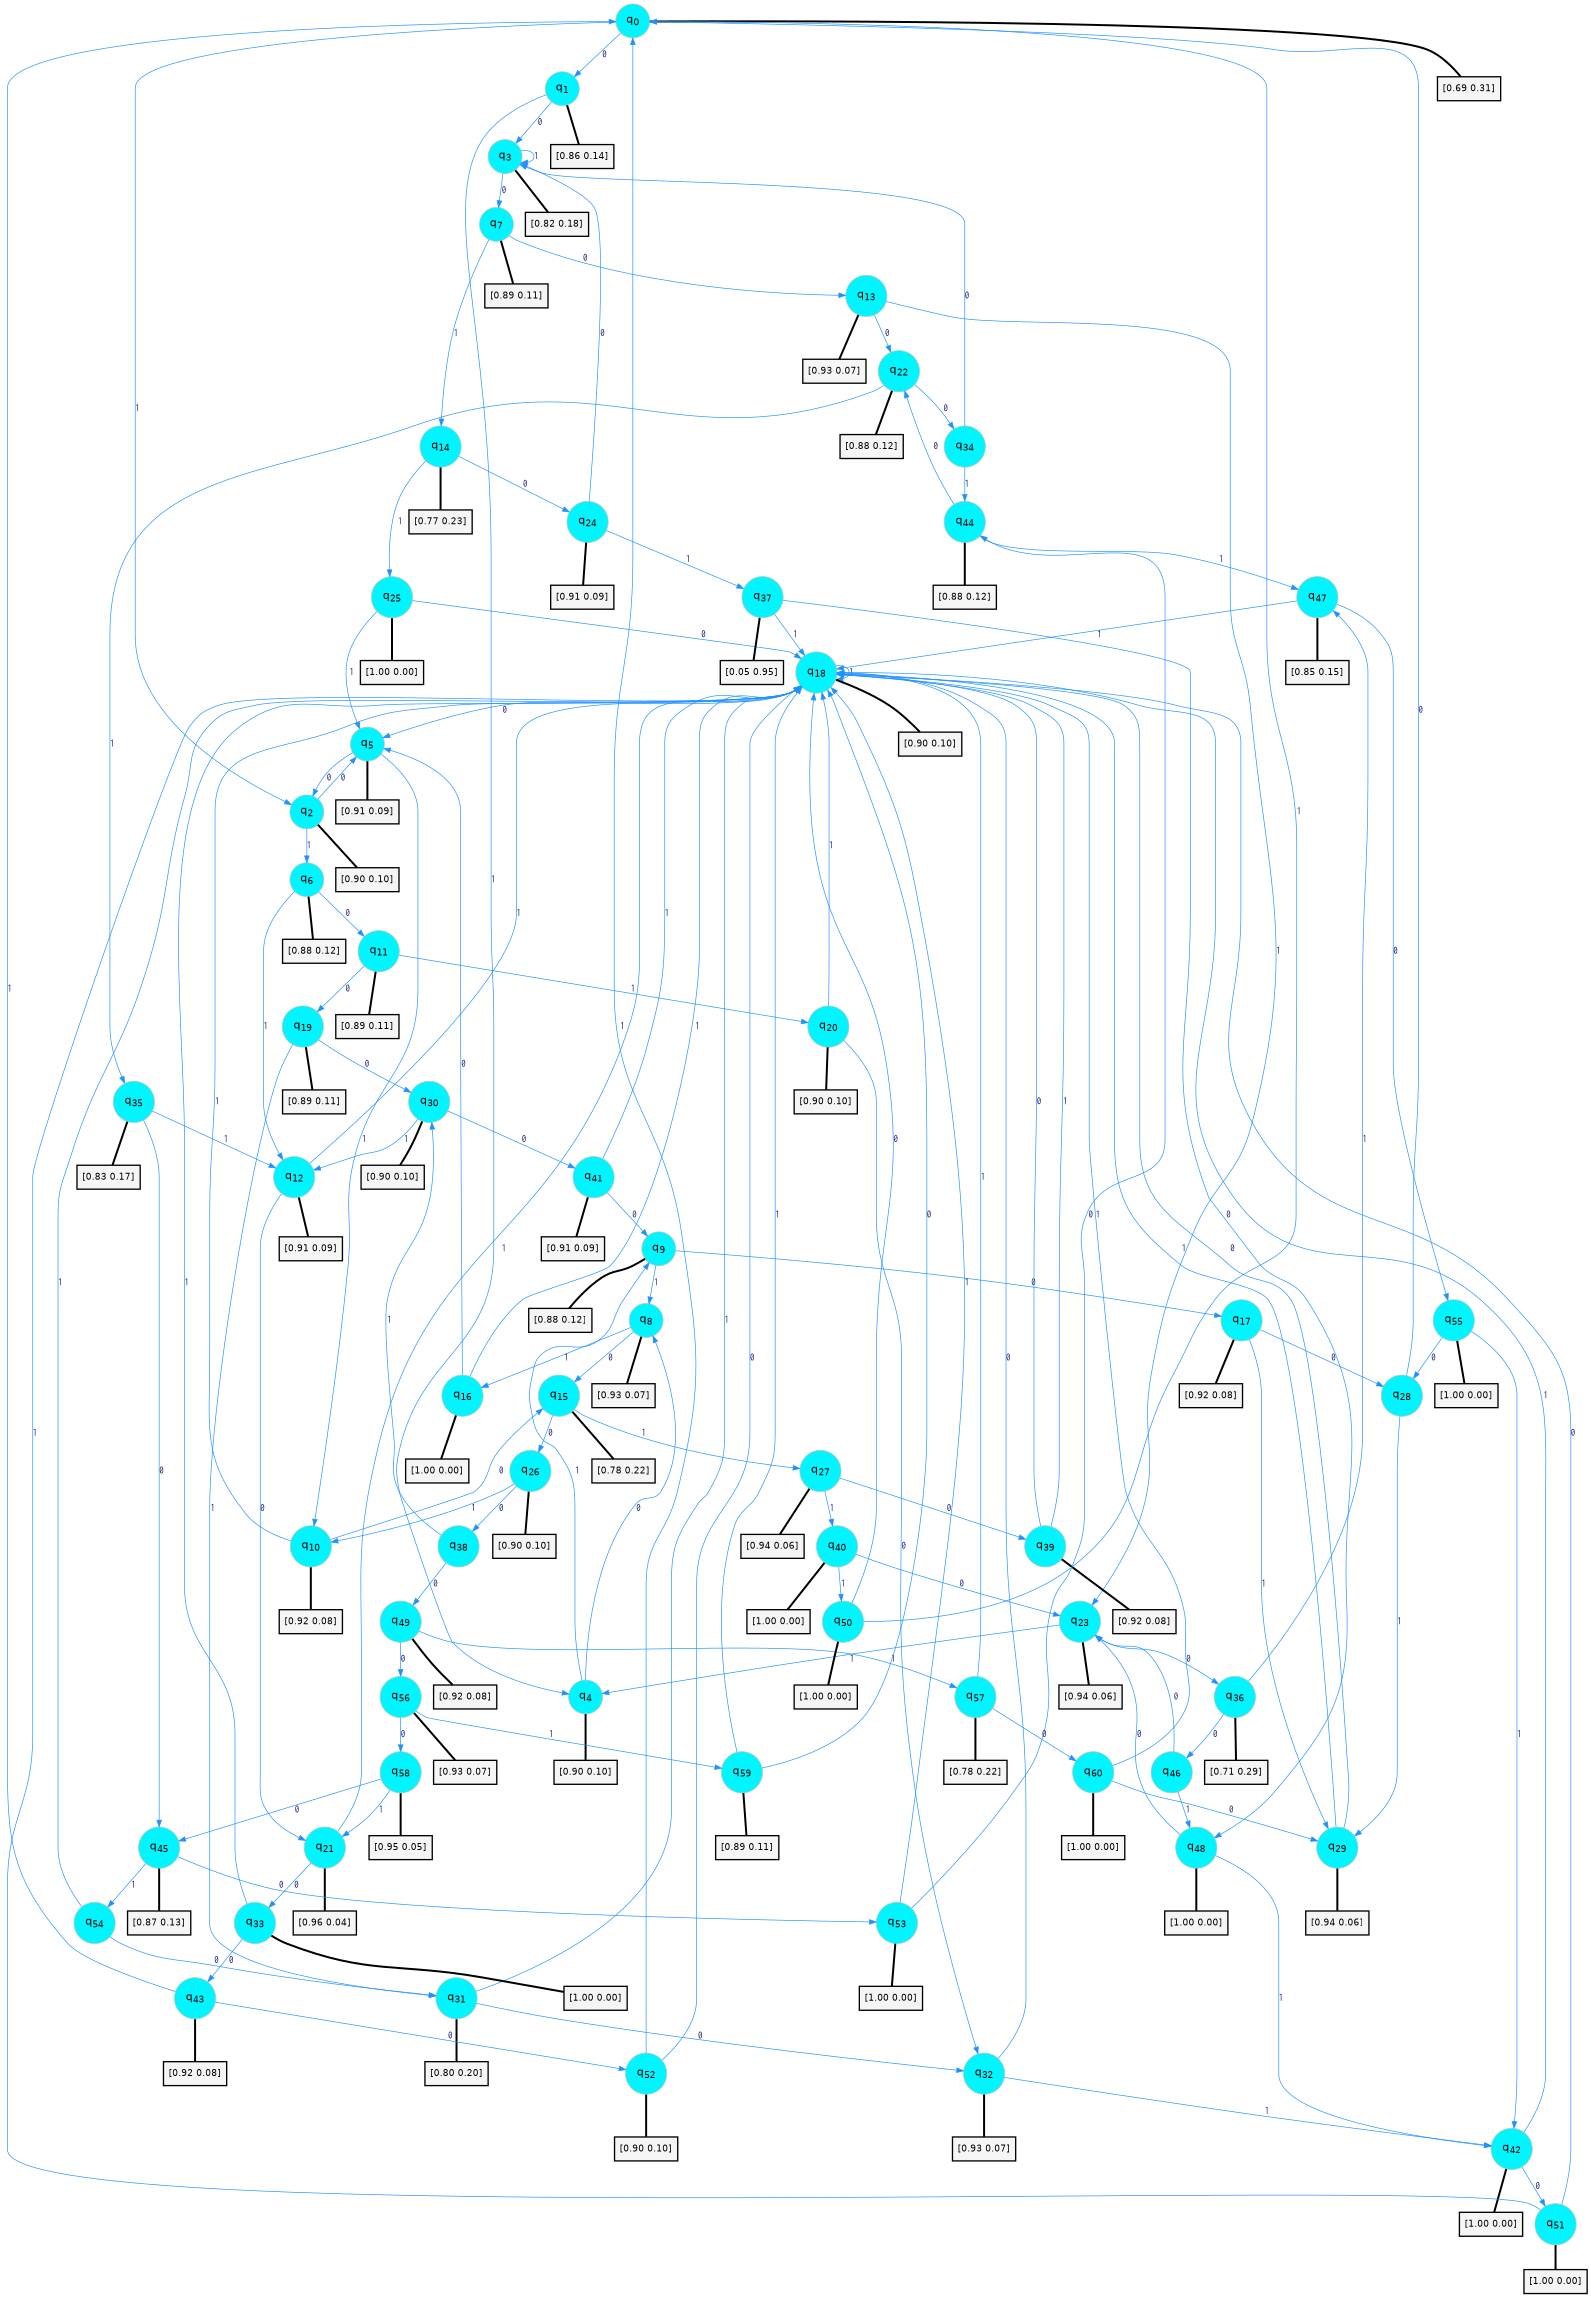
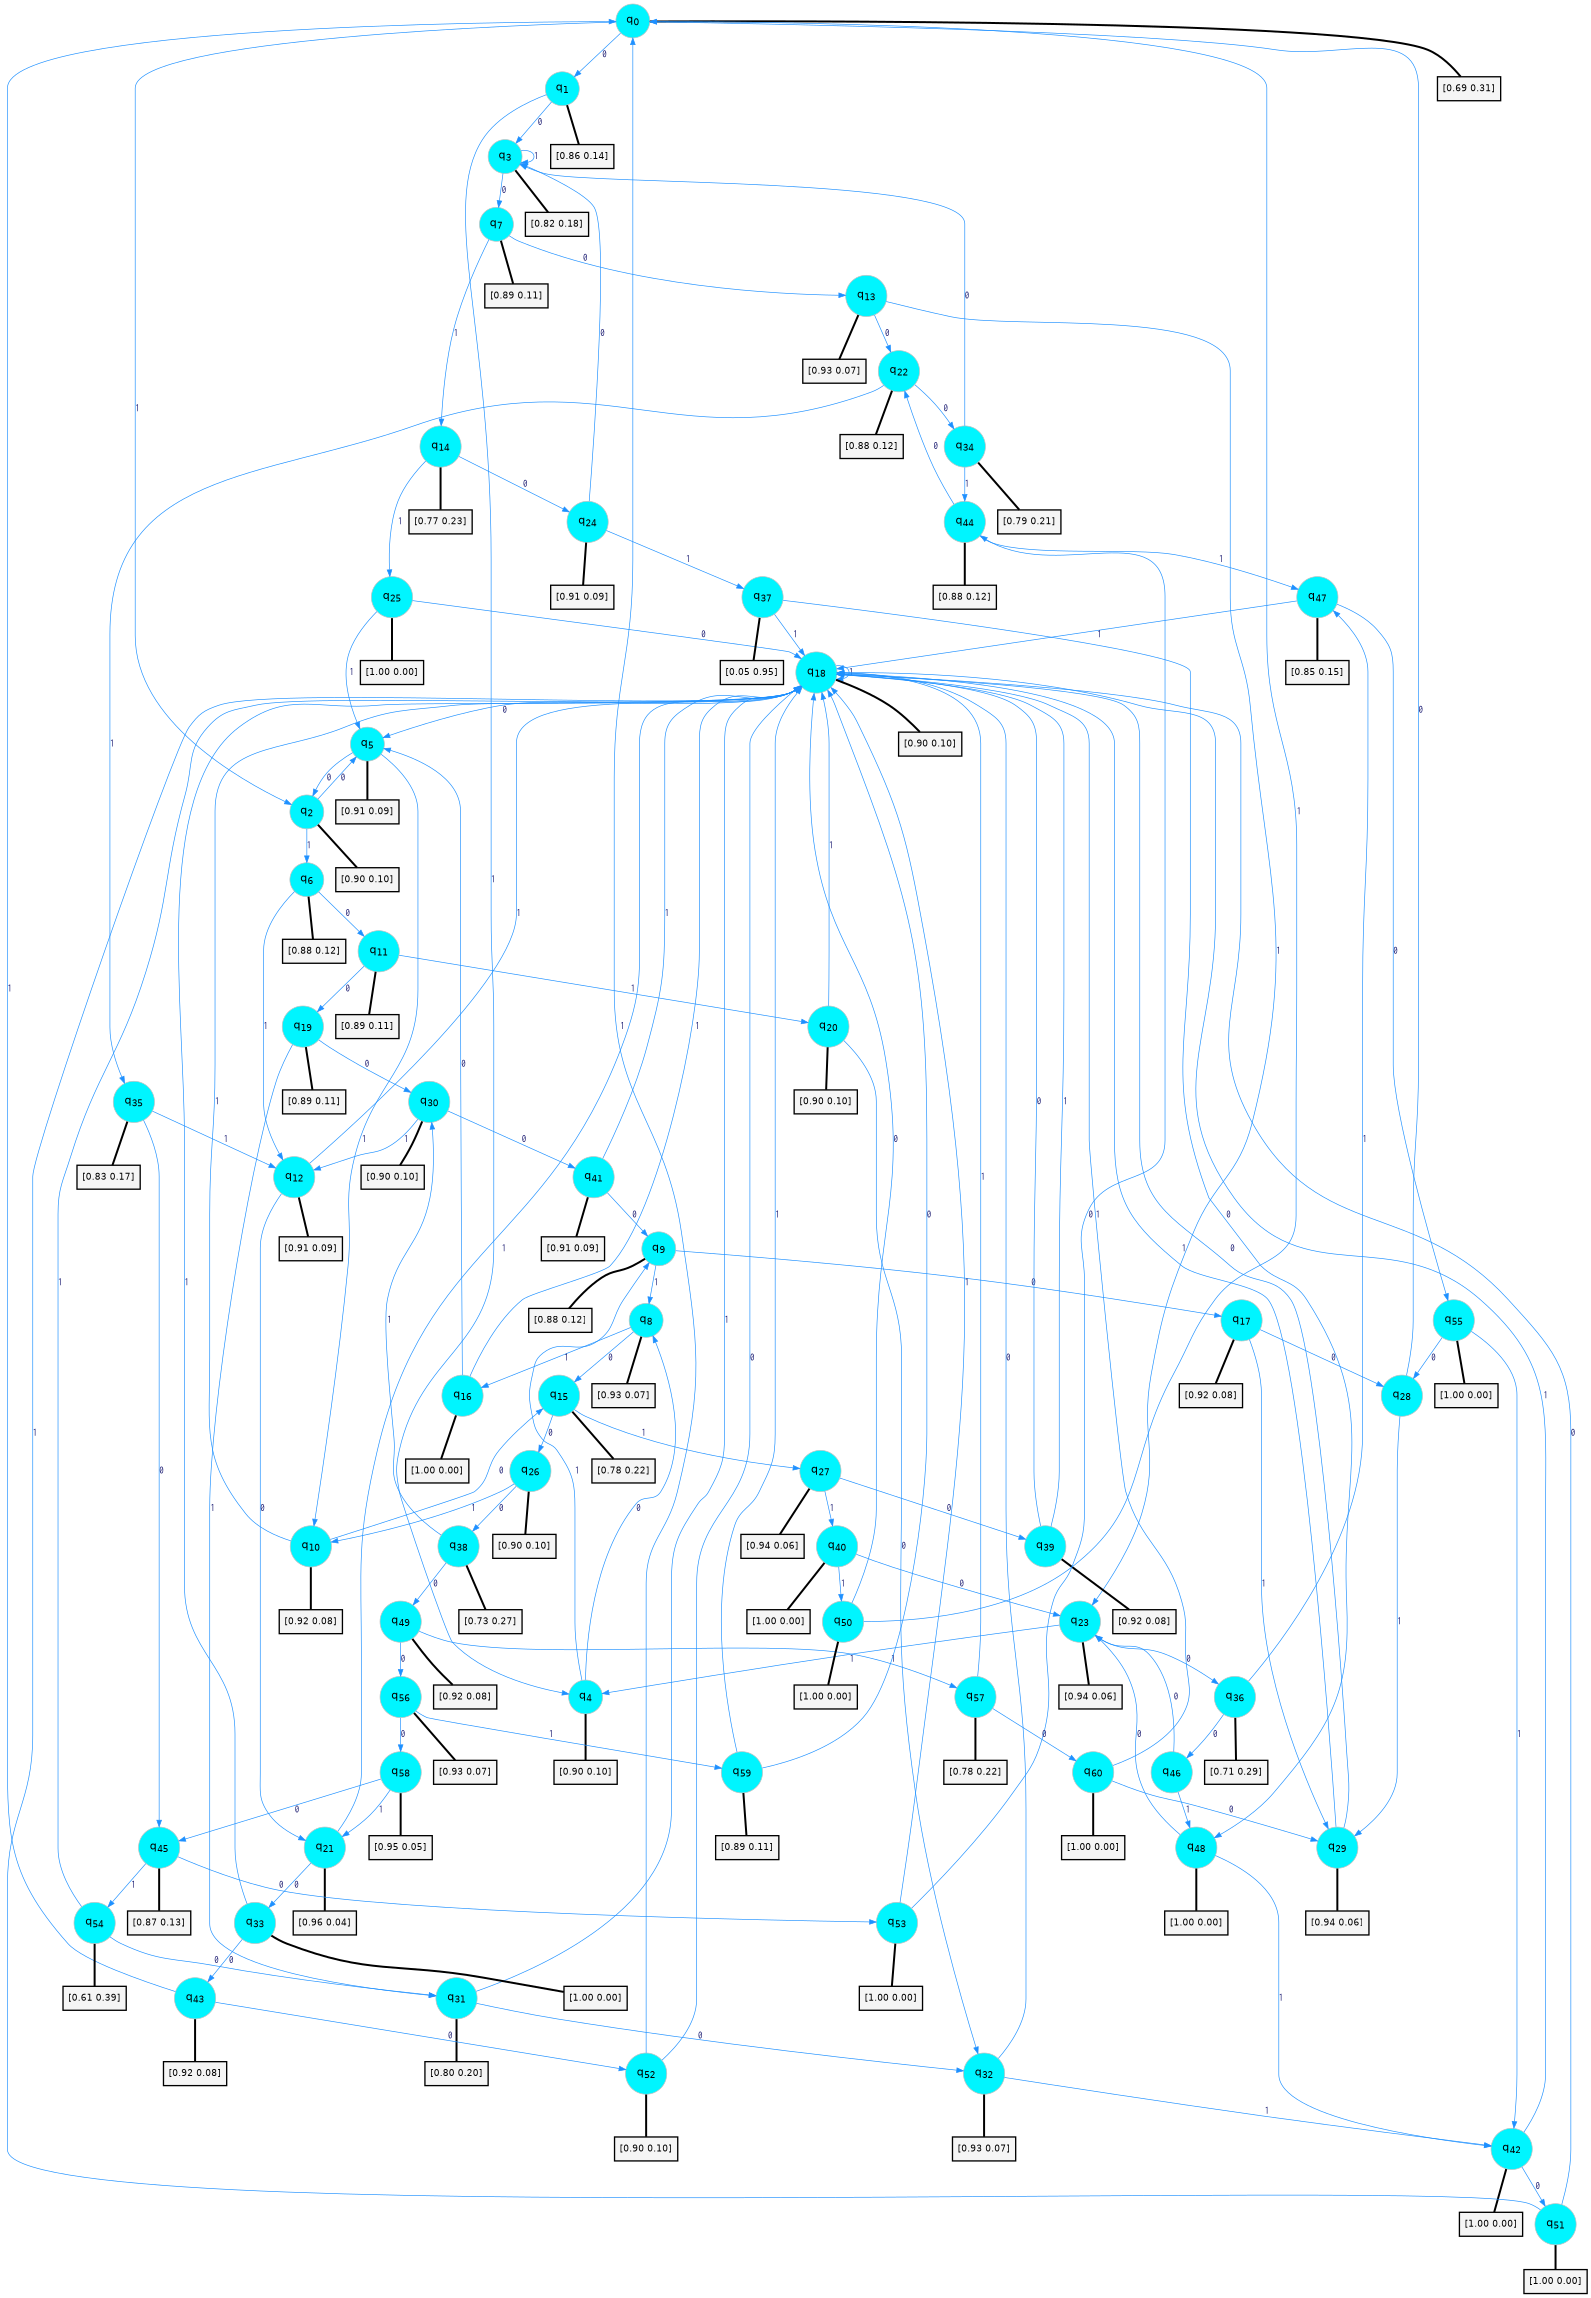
node "[0.79 0.21]": added
node "[0.73 0.27]": added
node "[0.61 0.39]": added
